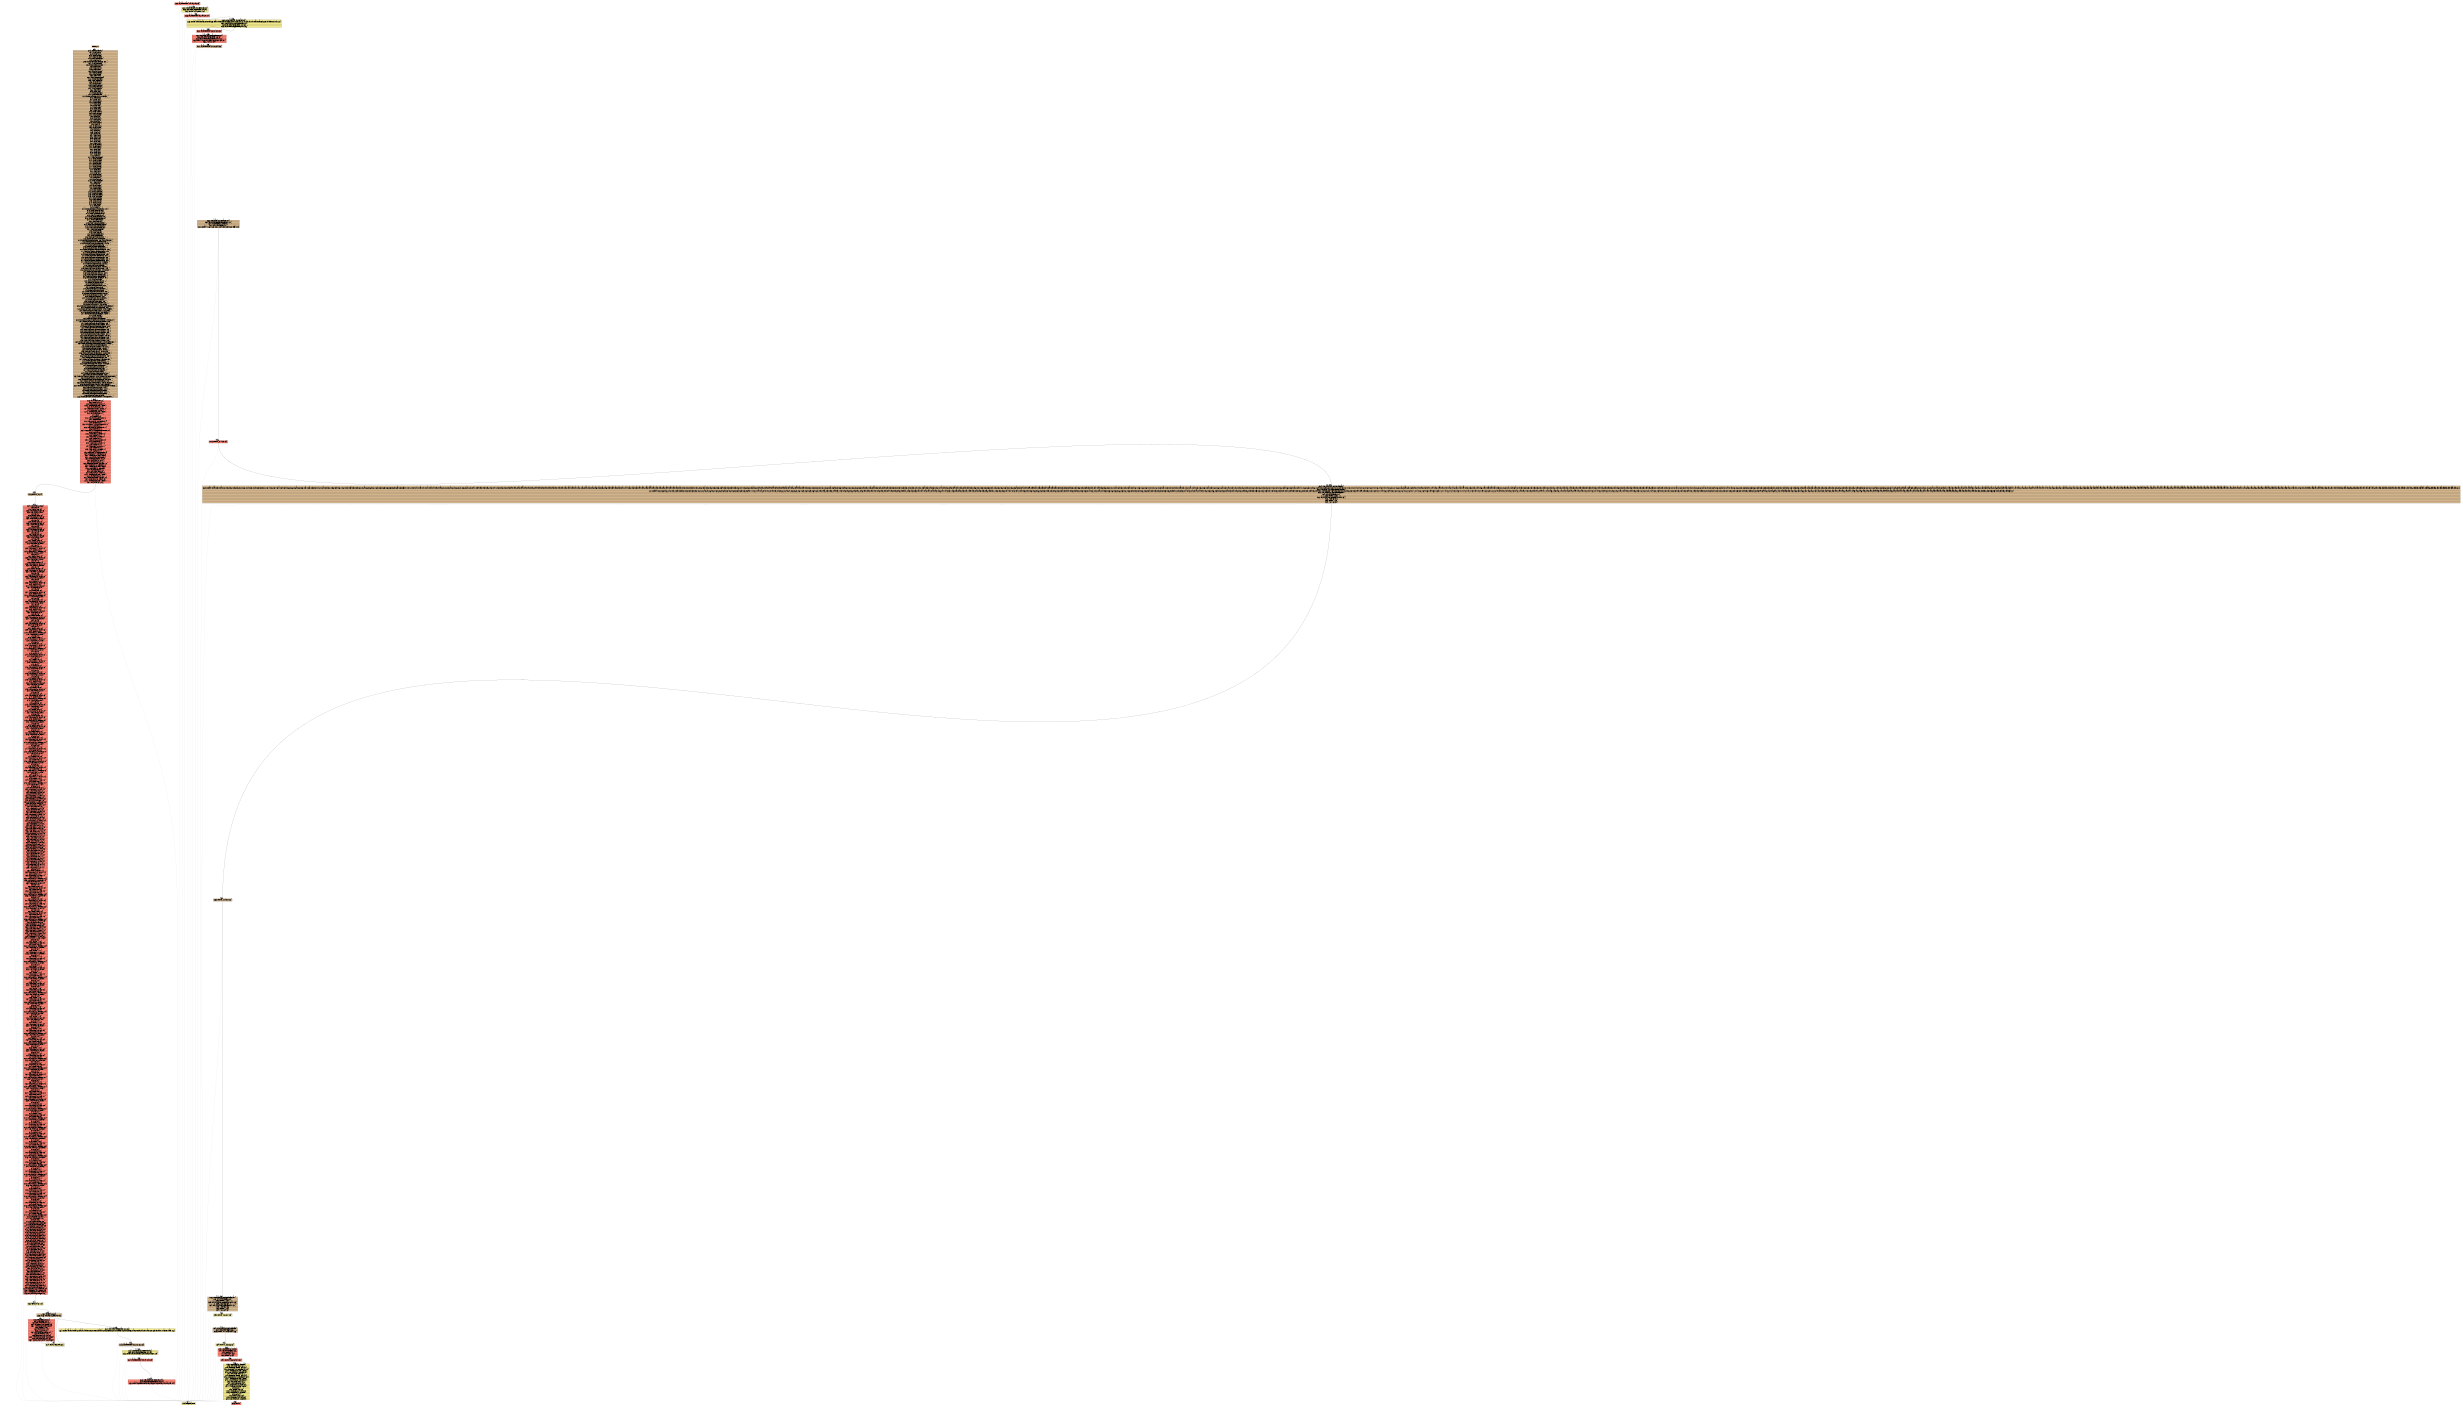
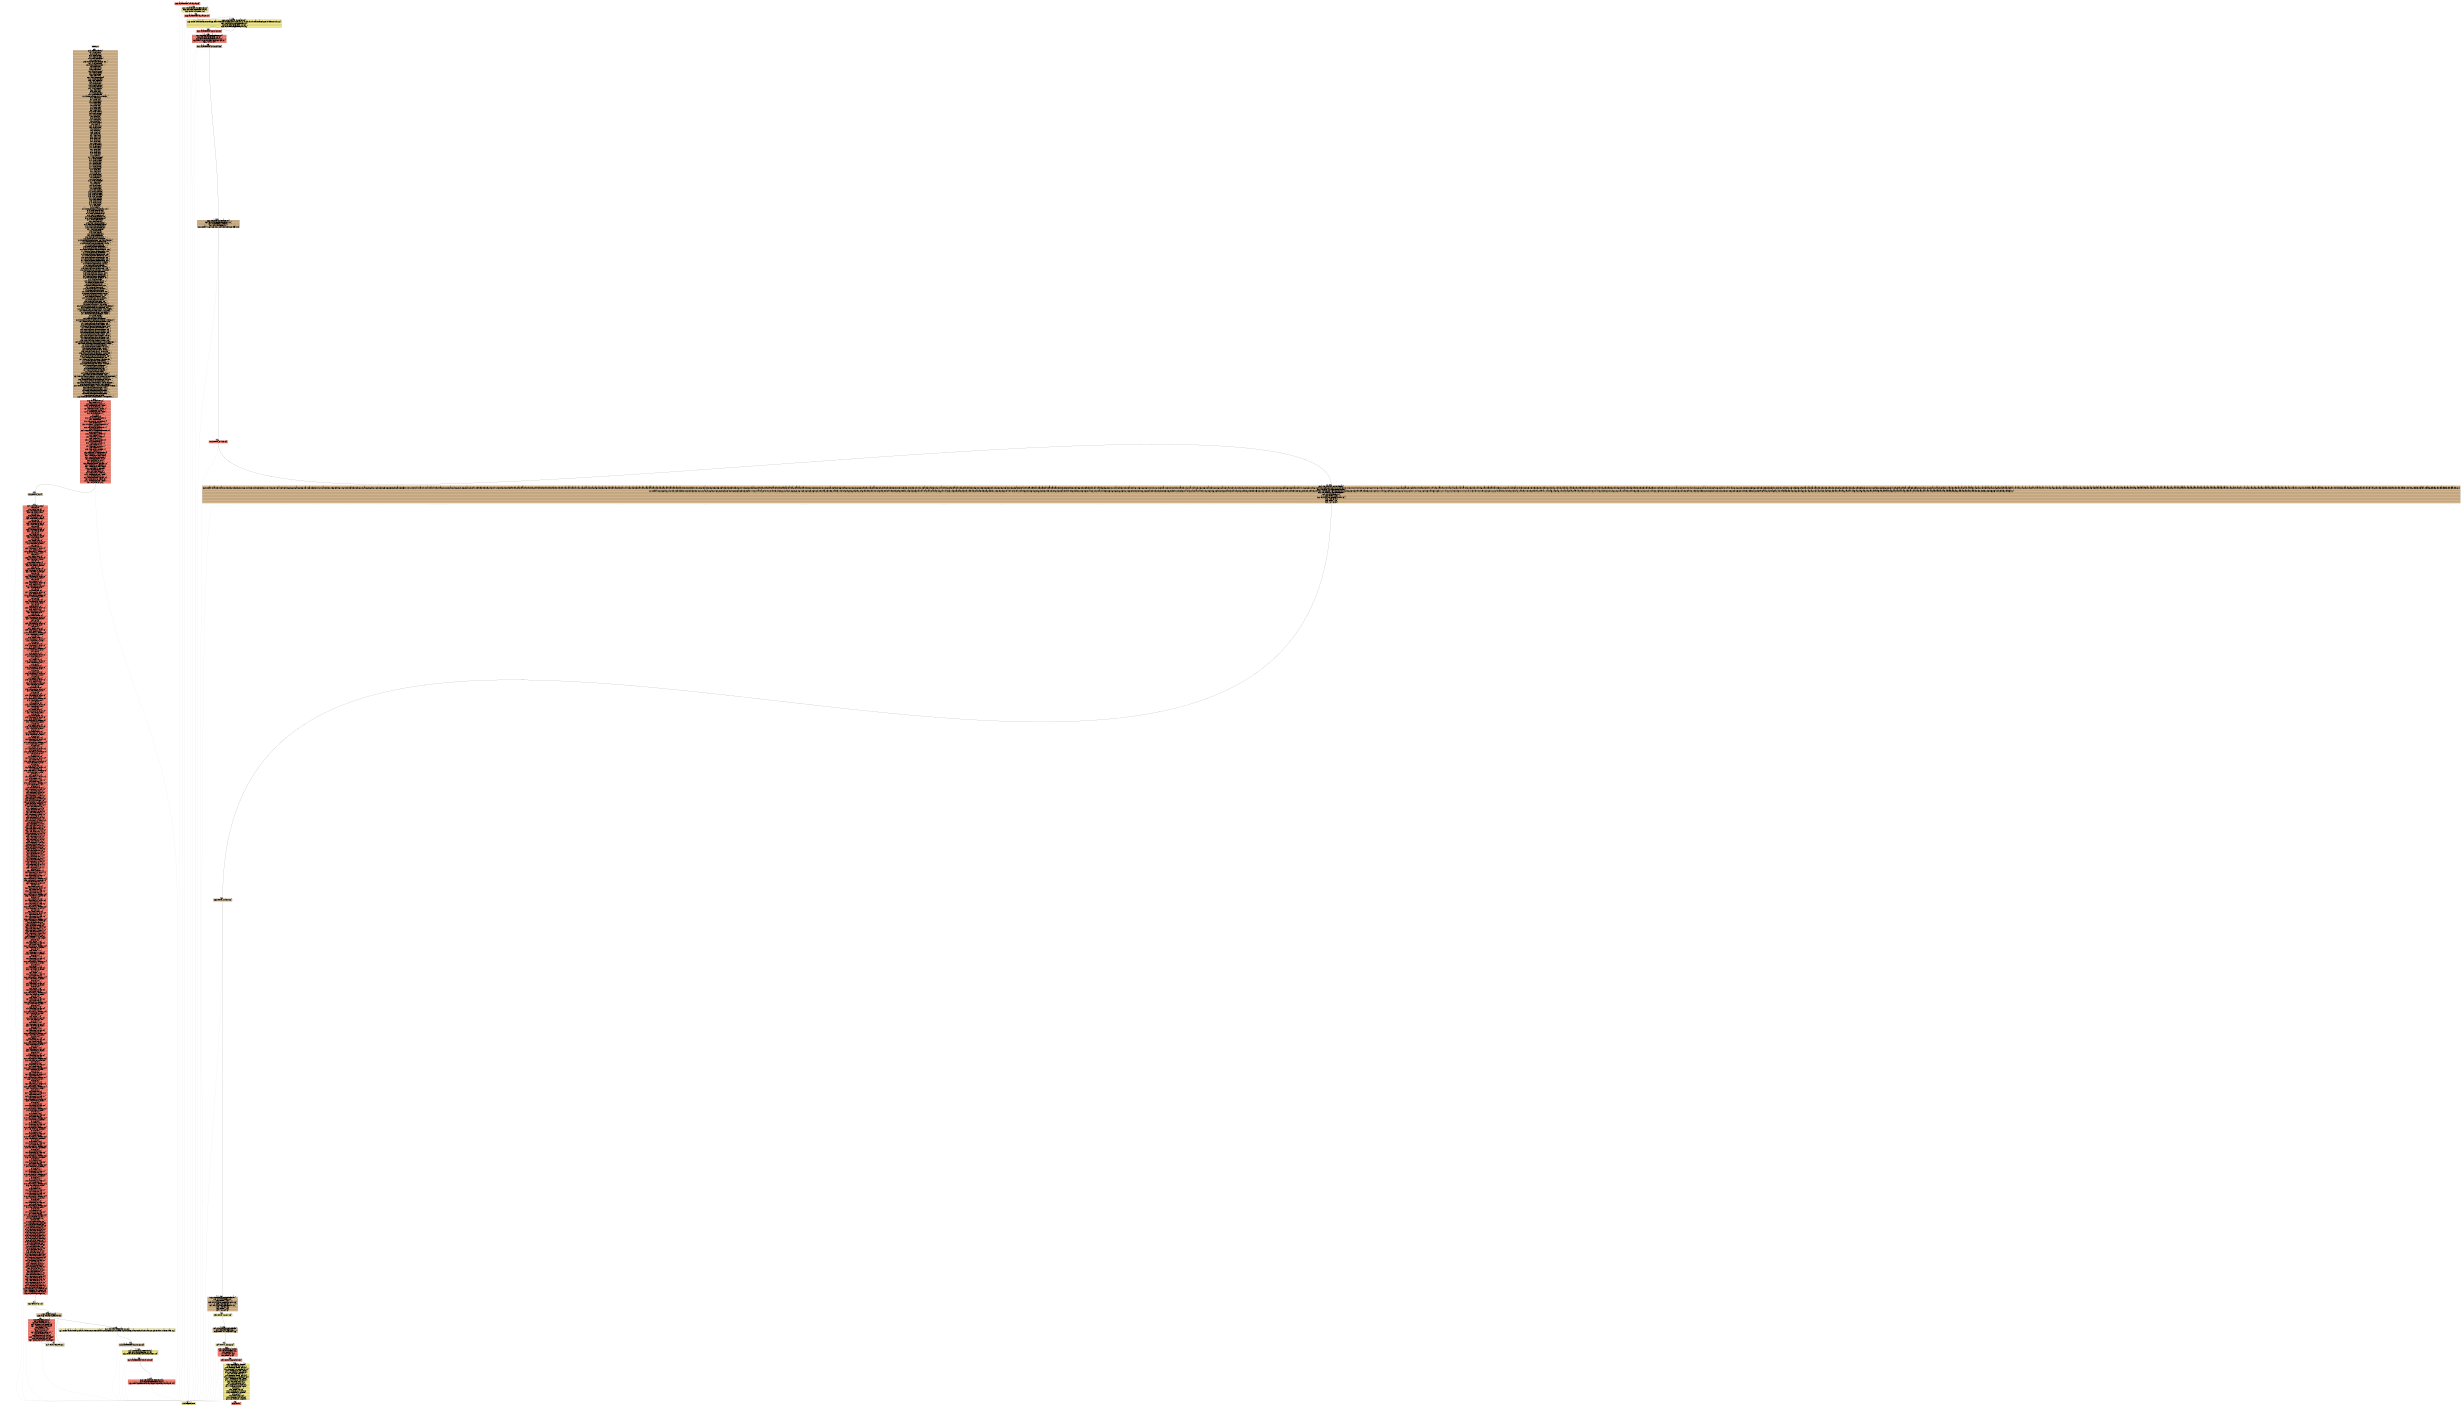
edge "22867: call-makePredicate [v307,v308,v309,v306]" -> "22868: write-variable[v306,'isEcma6Keyword']*": added
edge "22895: construct [-,v326,v327,v325]" -> "22896: write-variable[v325,'nonASCIIidentifier']*": added
